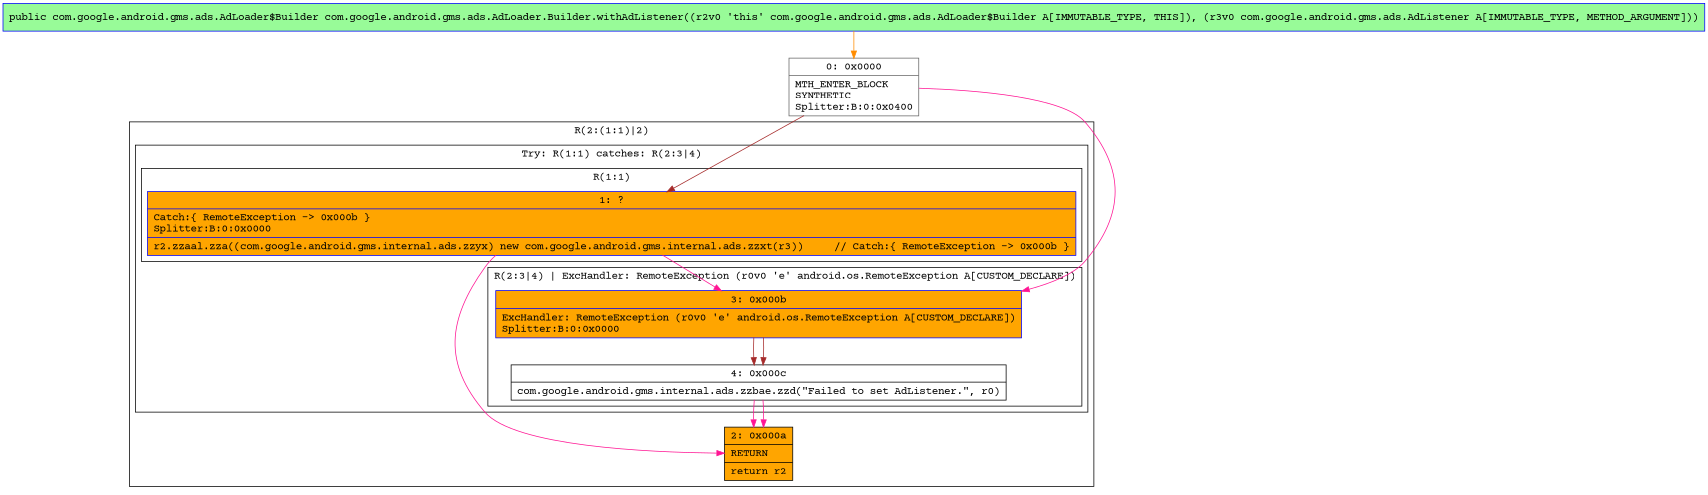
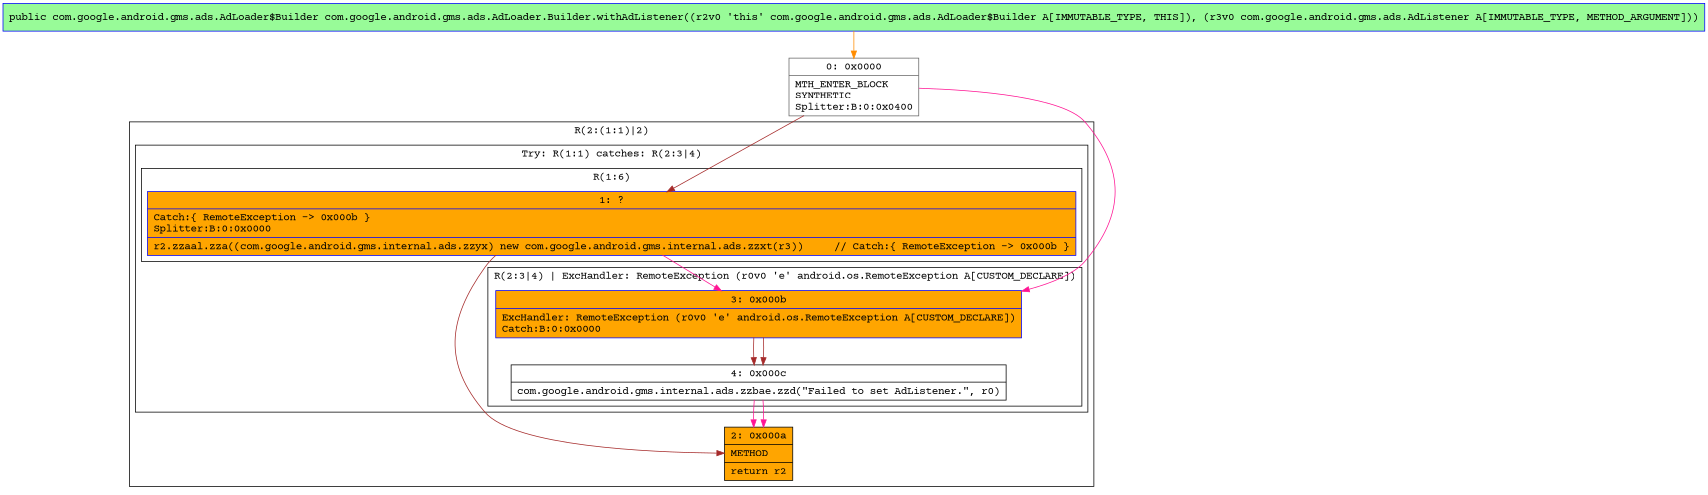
cluster "R(1:1)": label "R(1:1)" -> "R(1:6)"
node "3: 0x000b": text "Splitter:B:0:0x0000" -> "Catch:B:0:0x0000"
edge "1: ?" -> "2: 0x000a": color deeppink -> brown
node "2: 0x000a": text "RETURN" -> "METHOD"
